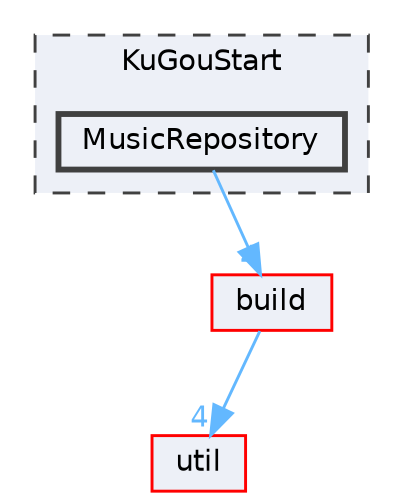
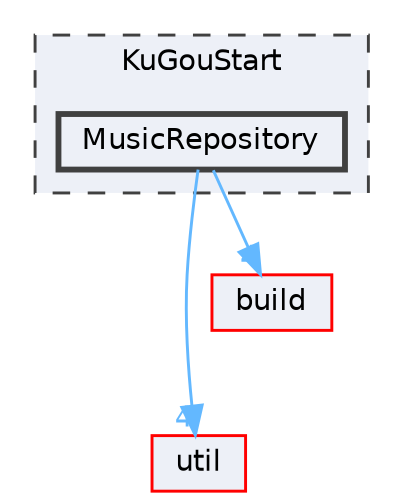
edge "build" -> "util": now "MusicRepository" -> "util"
